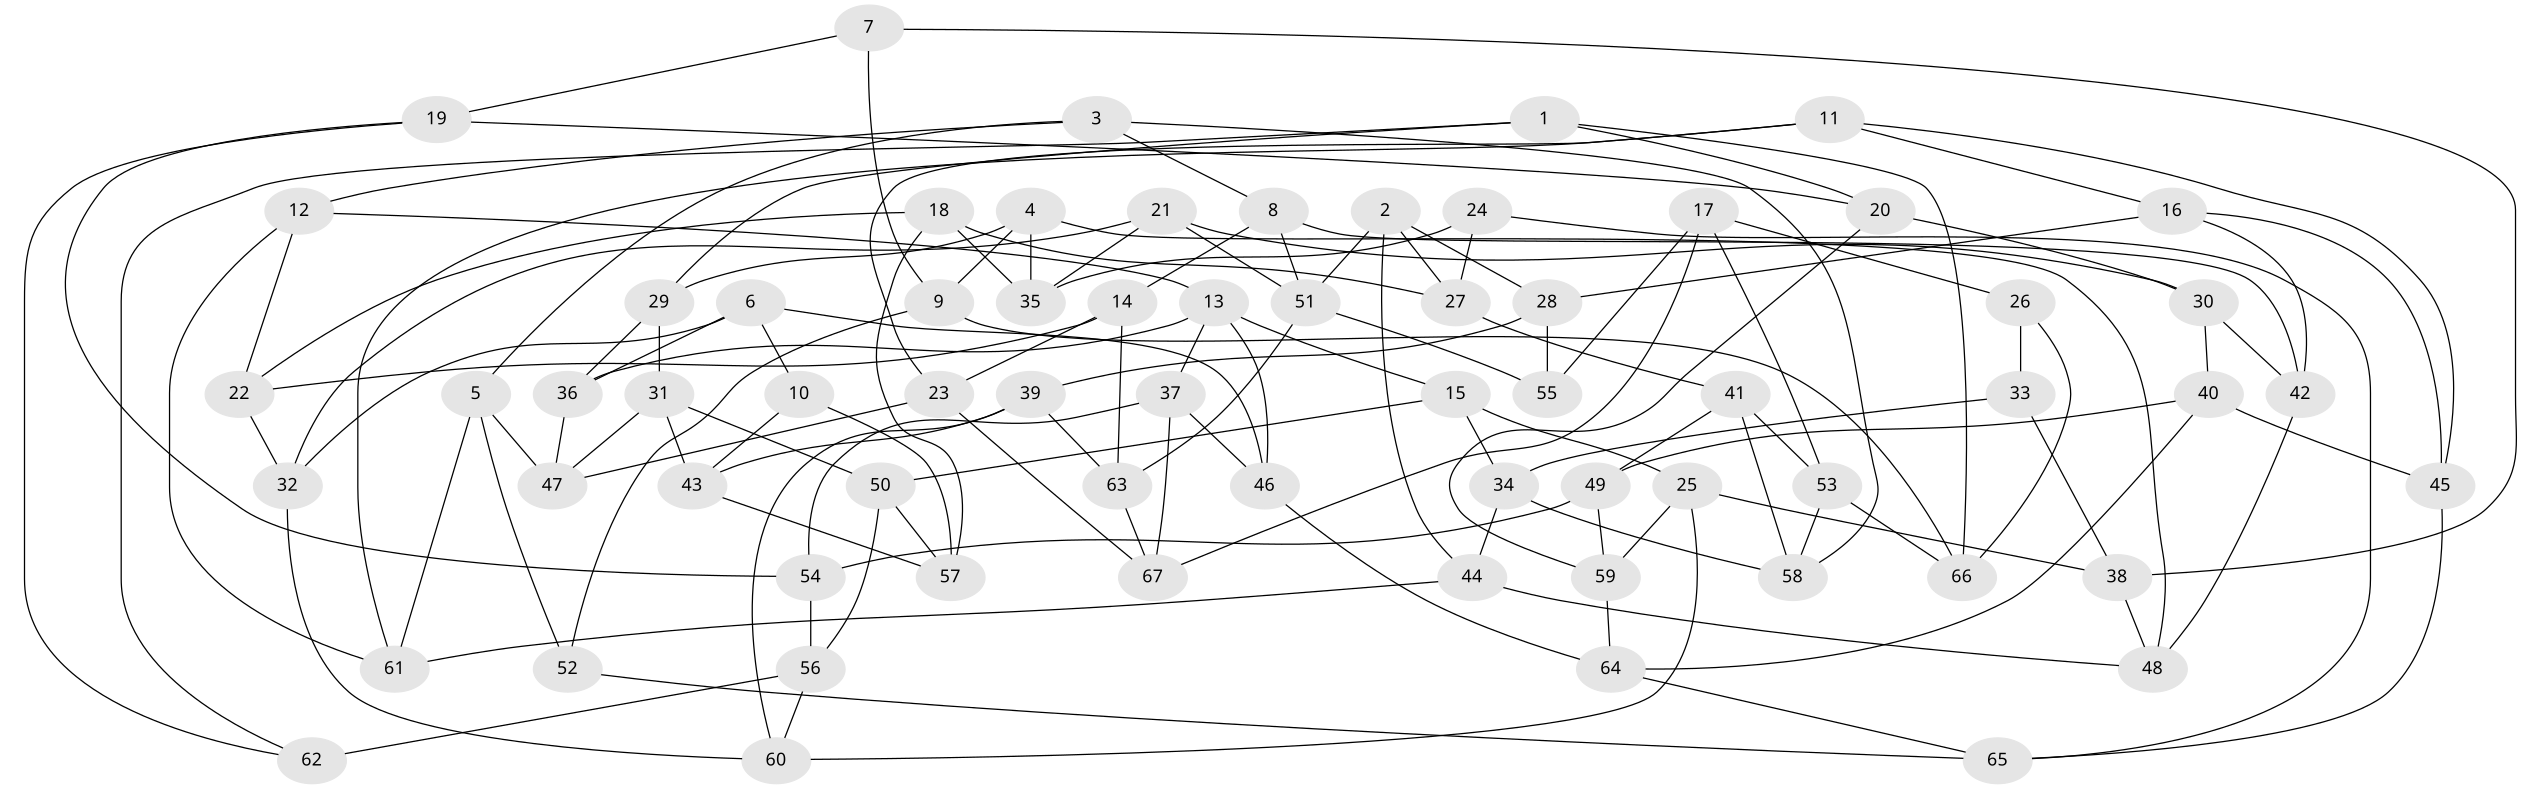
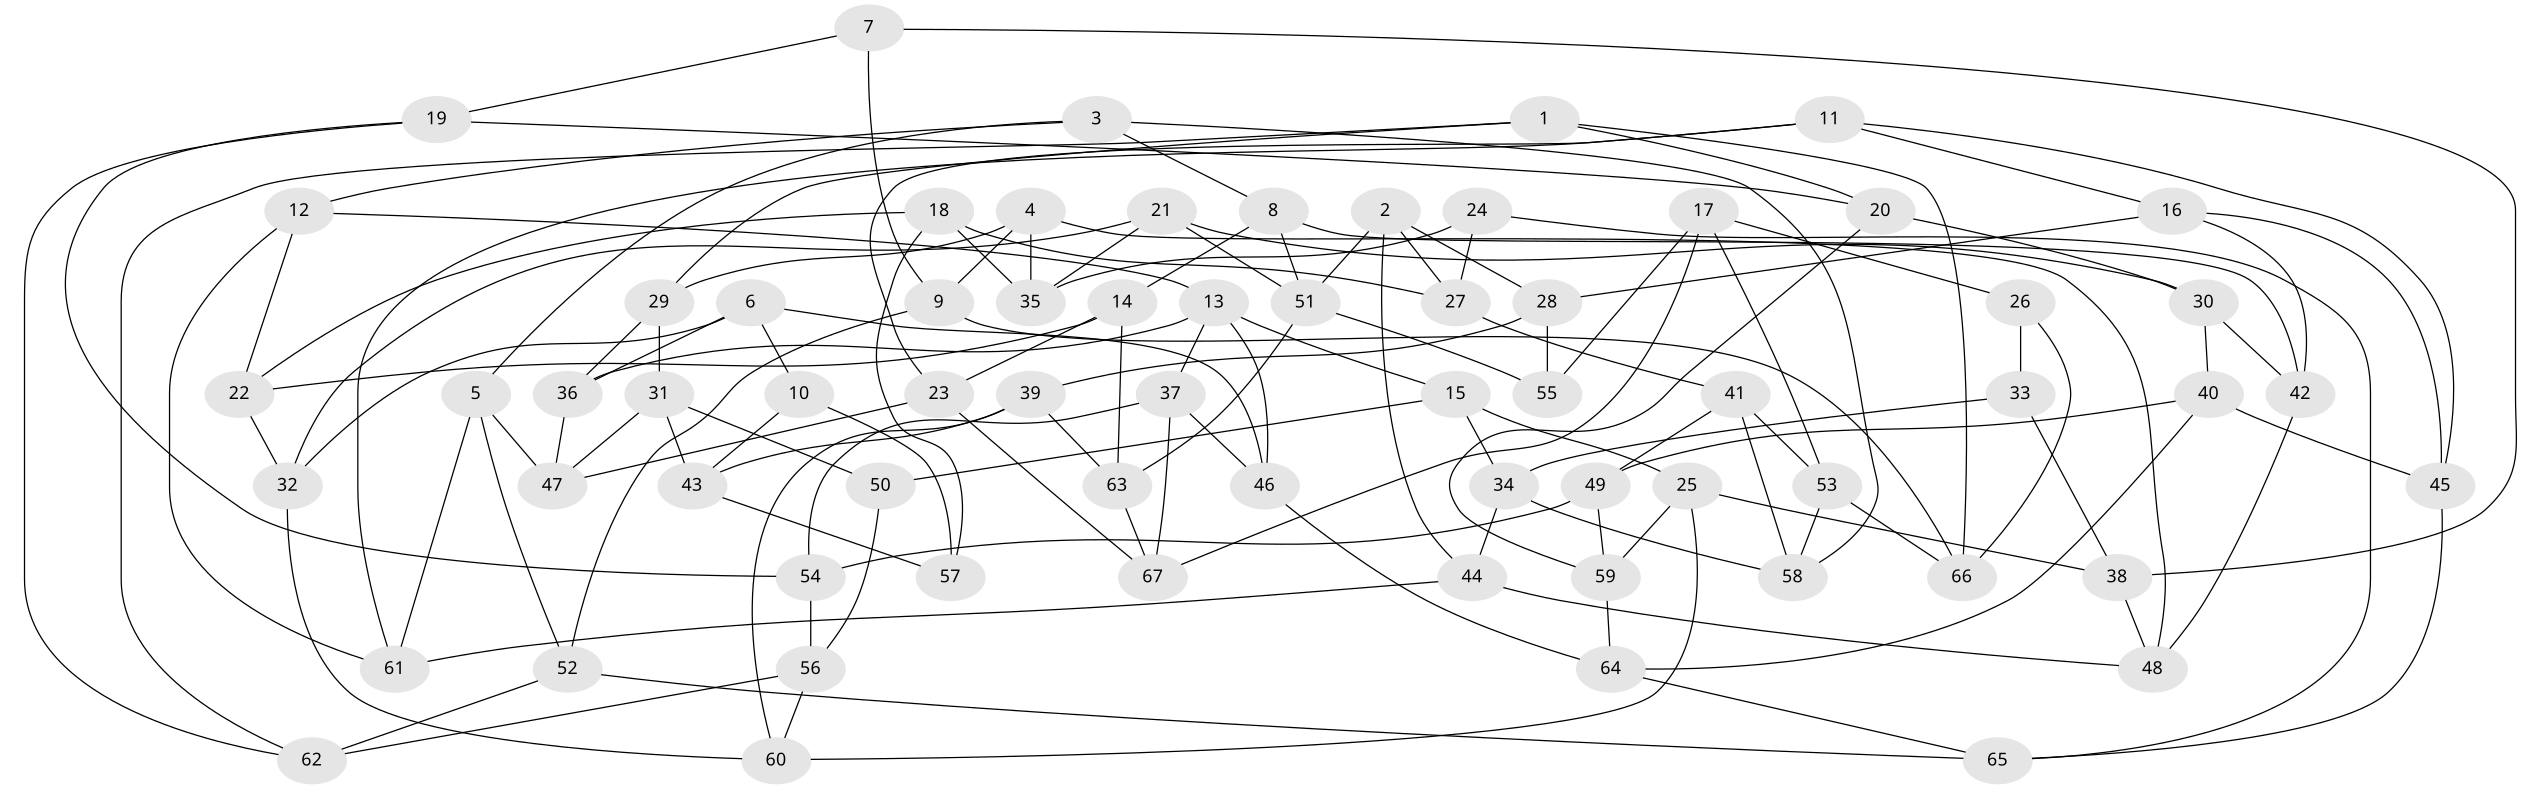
edge "50" -- "57": removed
edge "52" -- "62": added
